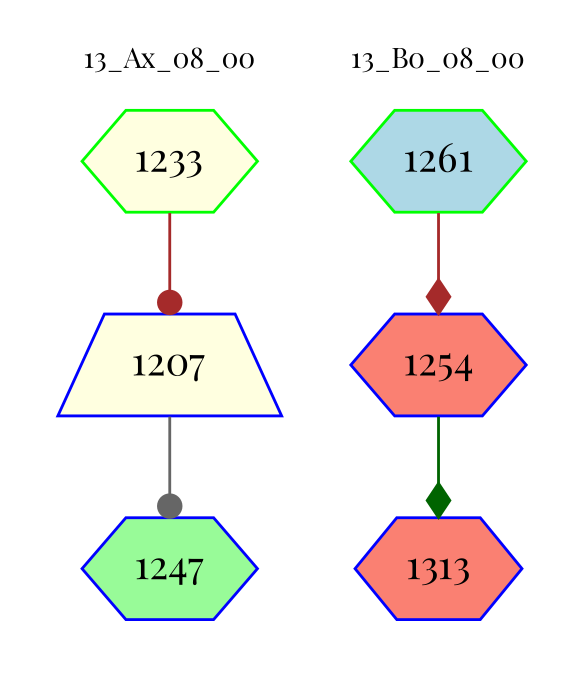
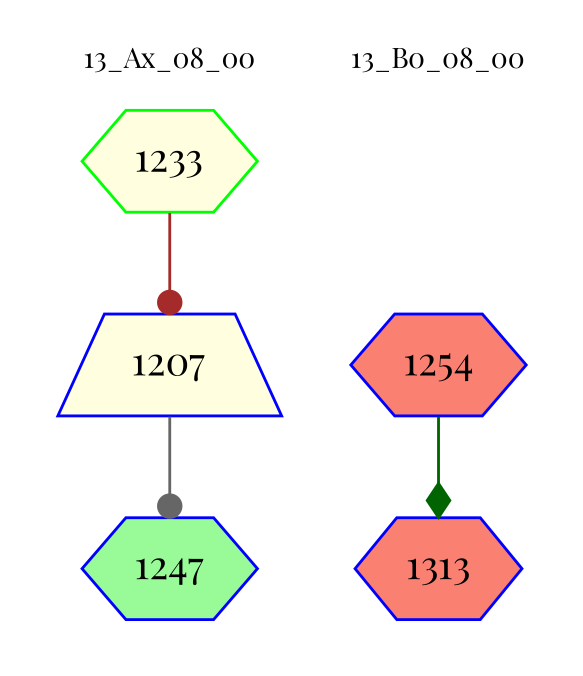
node "1261": removed
